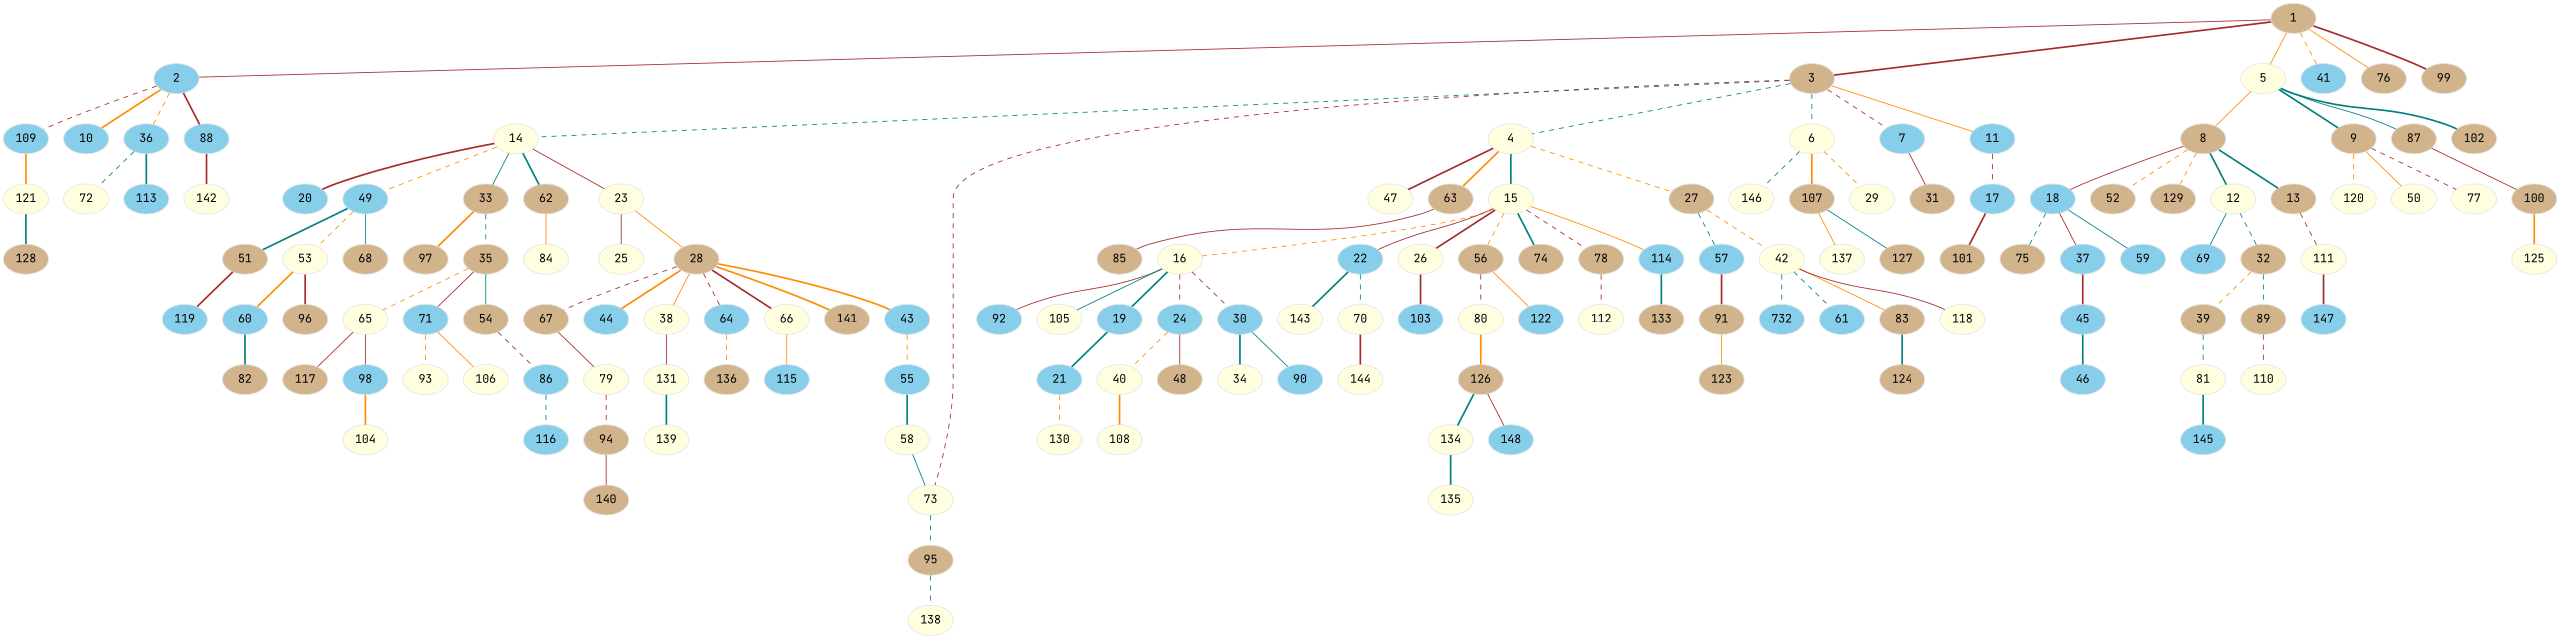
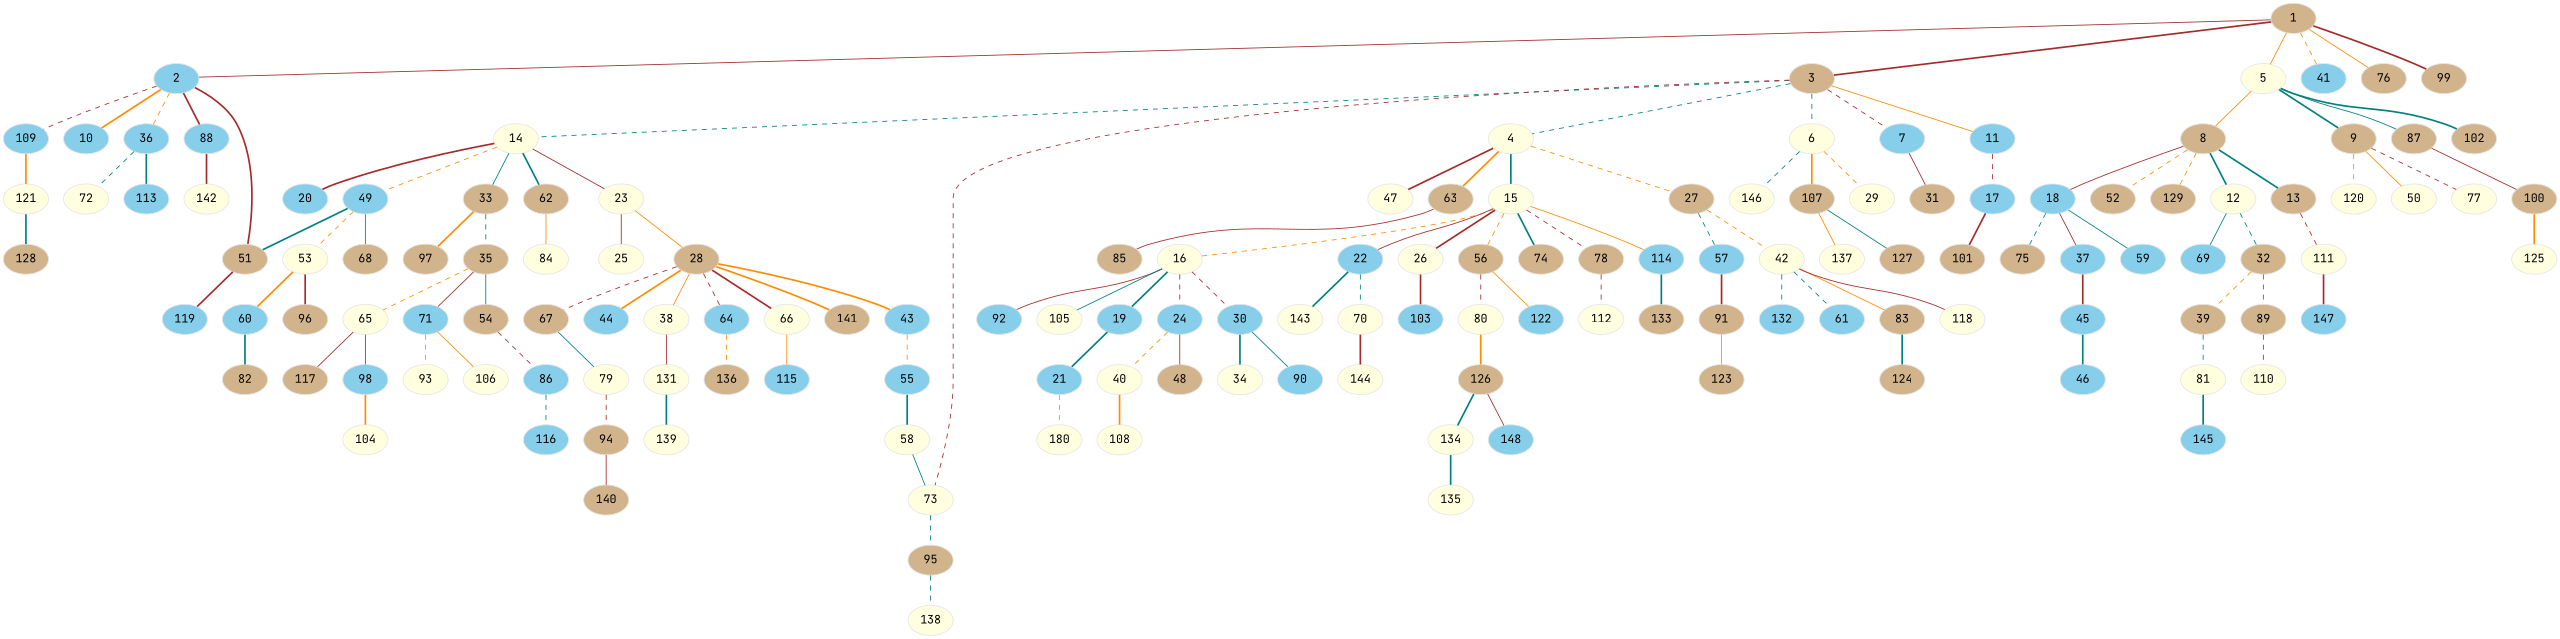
edge "2" -- "51": added
node "732": label "732" -> "132"
edge "67" -- "79": color brown -> teal
node "130": label "130" -> "180"
